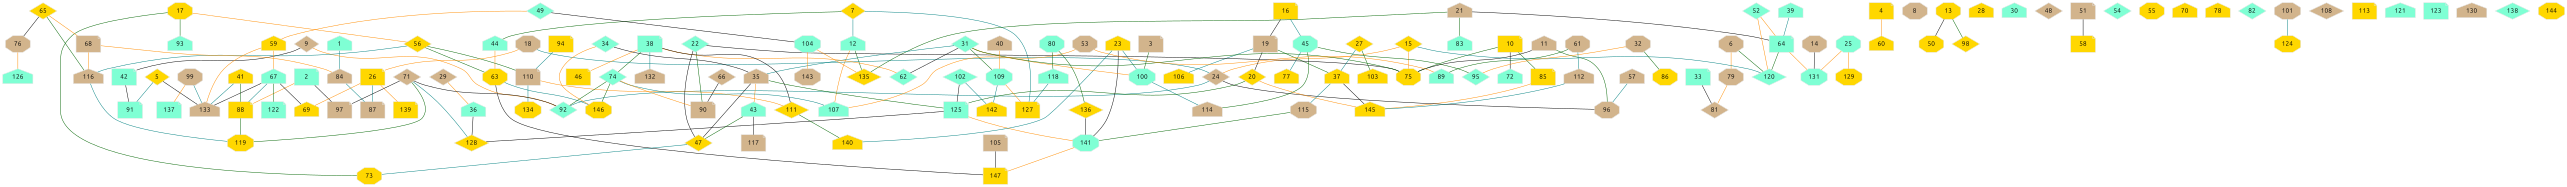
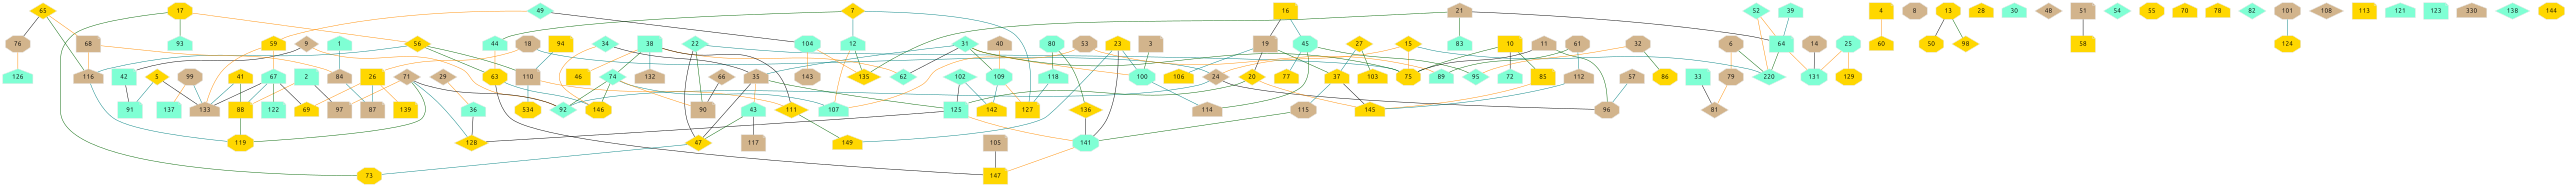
node "130": label "130" -> "330"
edge "22" -- "75": color black -> teal
node "120": label "120" -> "220"
edge "71" -- "97": color black -> darkorange
node "134": label "134" -> "534"
node "140": label "140" -> "149"
